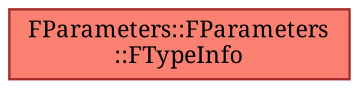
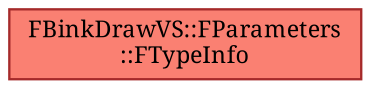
node "FParameters::FParameters ::FTypeInfo": label "FParameters::FParameters ::FTypeInfo" -> "FBinkDrawVS::FParameters ::FTypeInfo"
